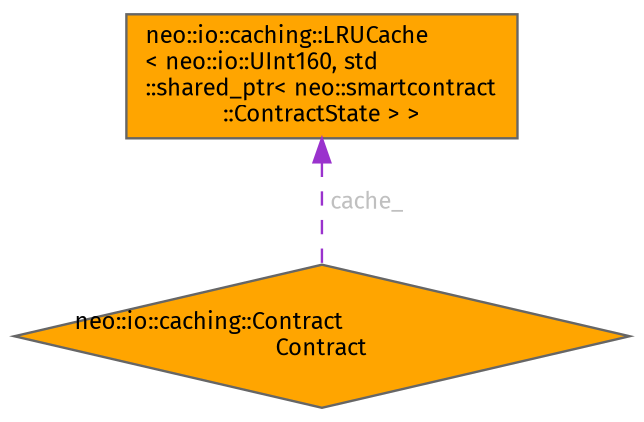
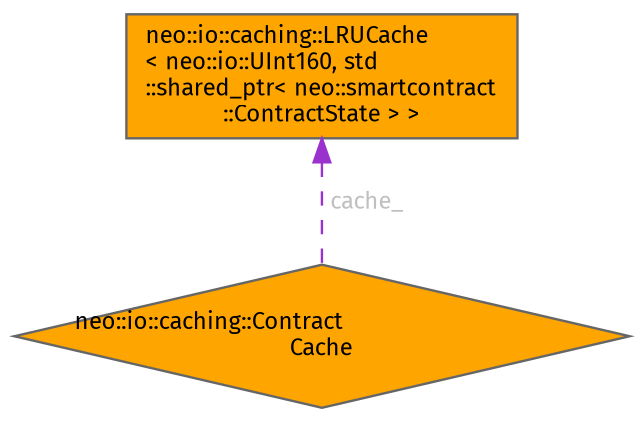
node "neo::io::caching::Contract Contract": label "neo::io::caching::Contract Contract" -> "neo::io::caching::Contract Cache"
